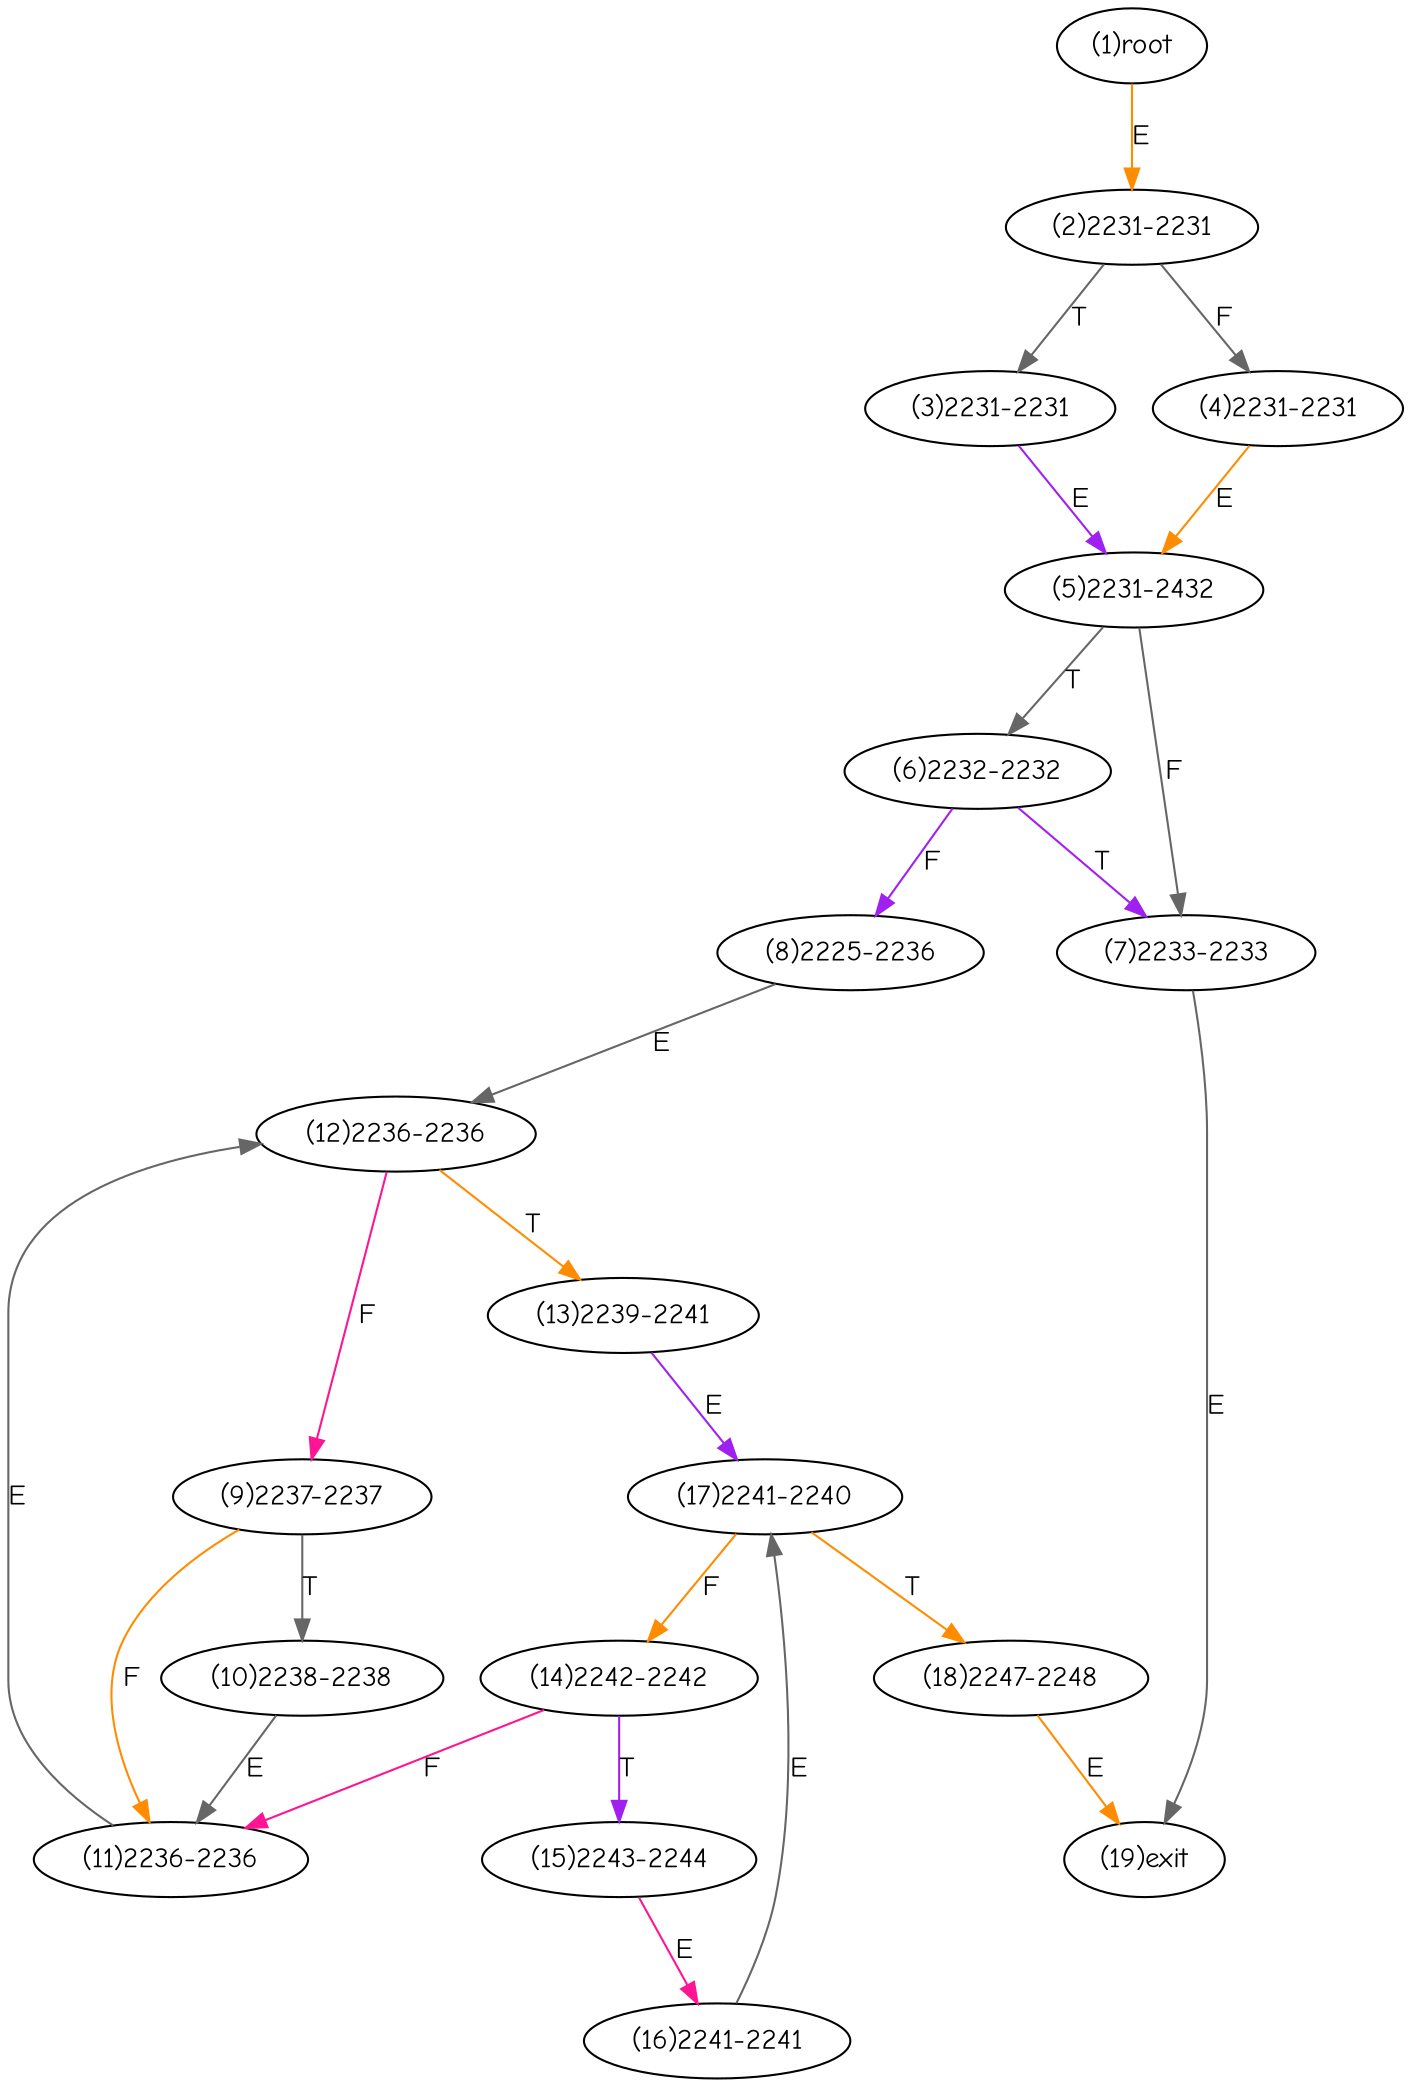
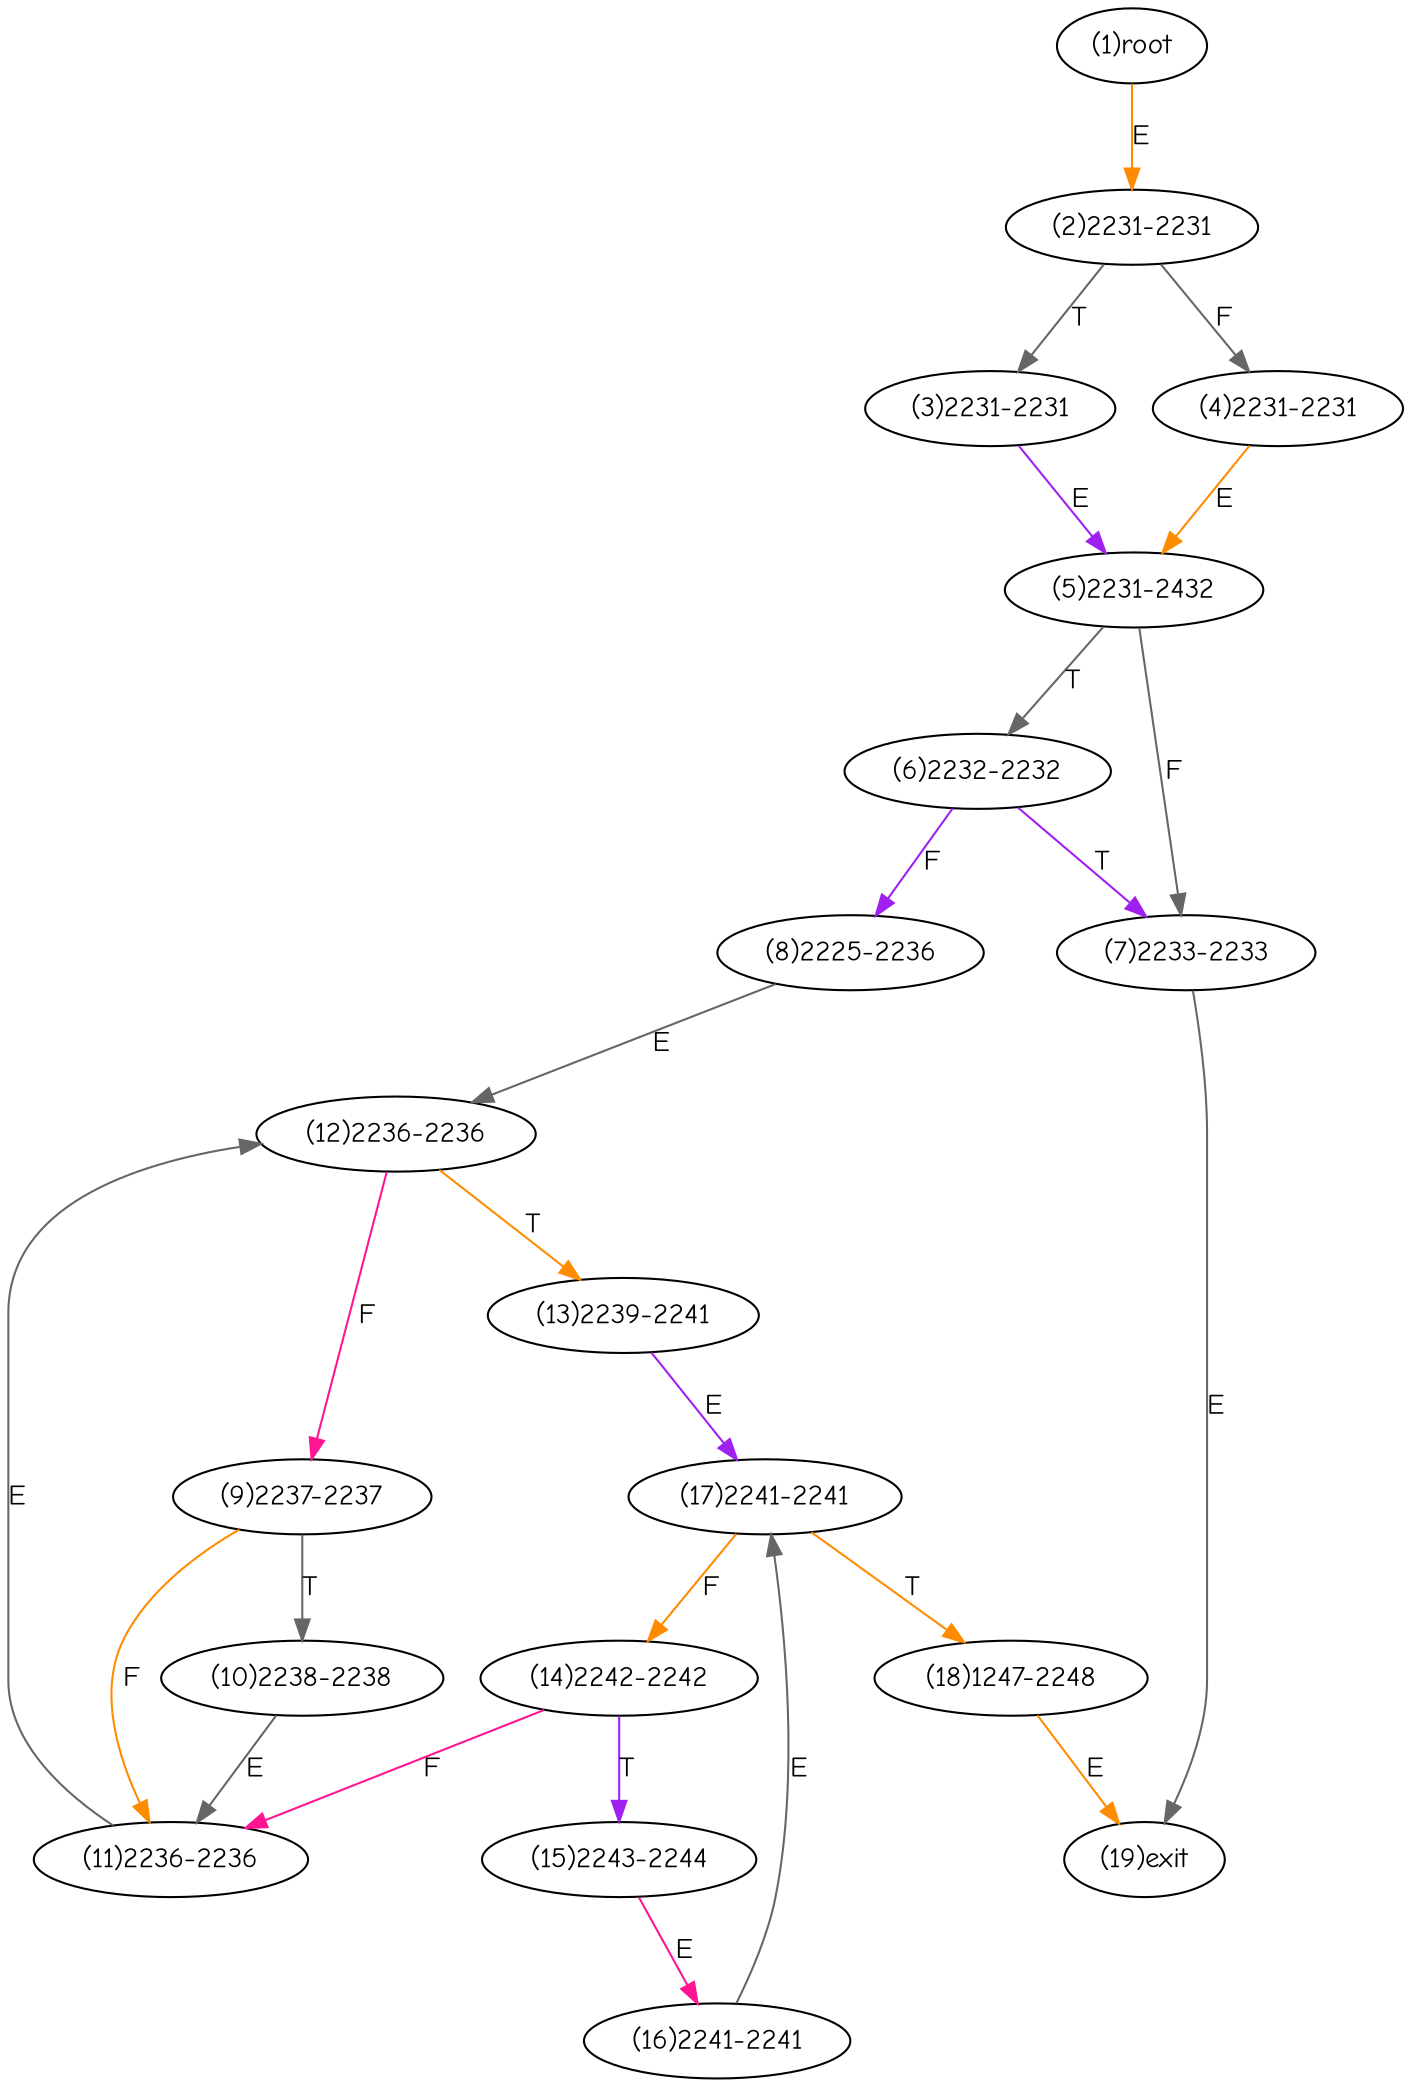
node "(17)2241-2240": label "(17)2241-2240" -> "(17)2241-2241"
node "(18)2247-2248": label "(18)2247-2248" -> "(18)1247-2248"
